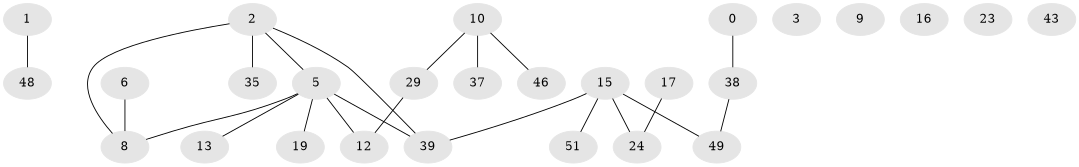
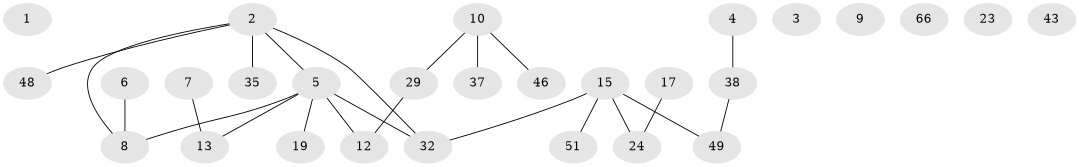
node "0": label "0" -> "4"
node "16": label "16" -> "66"
edge "1" -- "48": now "2" -- "48"
node "7": added
node "39": label "39" -> "32"
